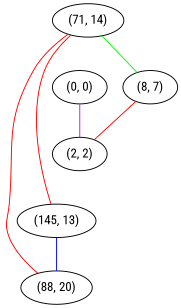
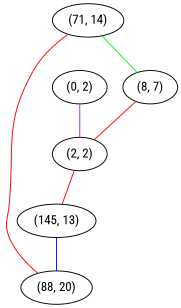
node "(0, 0)": label "(0, 0)" -> "(0, 2)"
edge "(71, 14)" -- "(145, 13)": now "(2, 2)" -- "(145, 13)"
